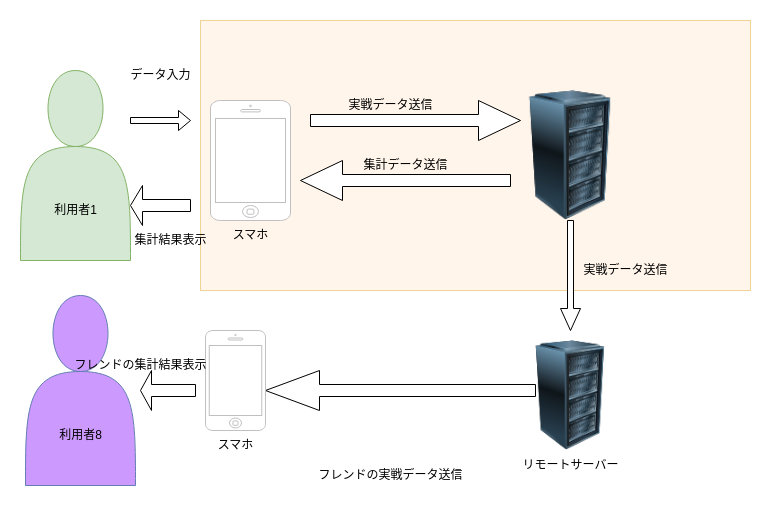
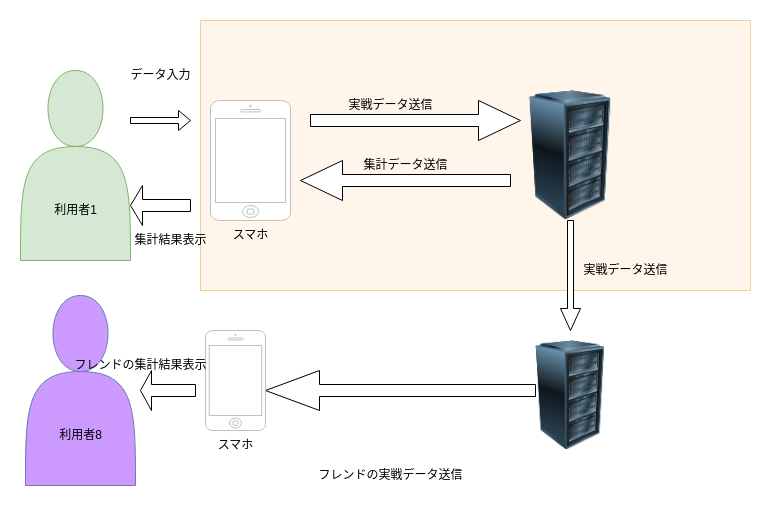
node "リモートサーバー": removed
